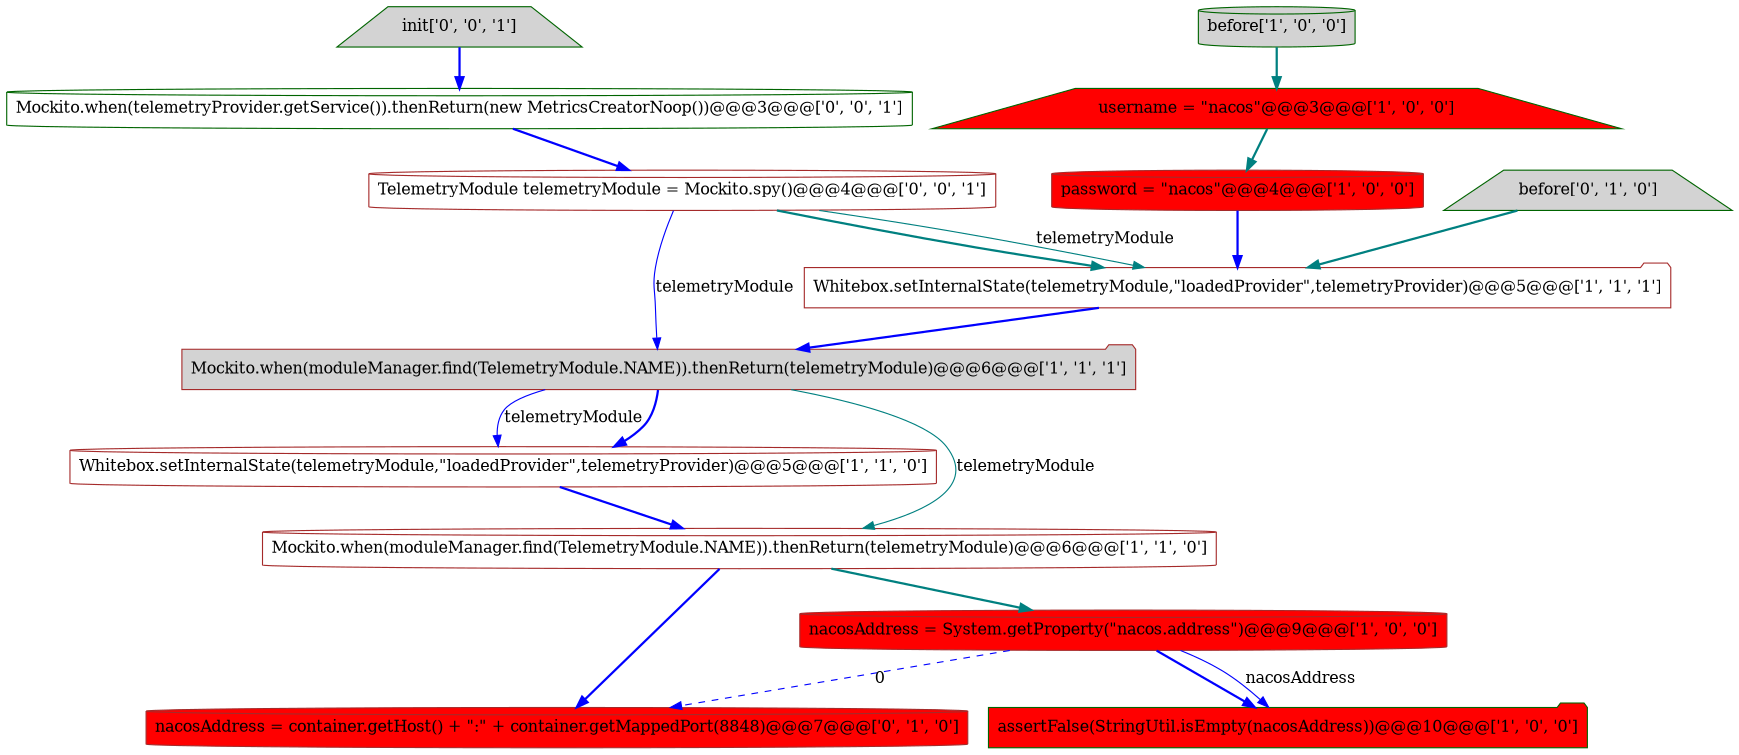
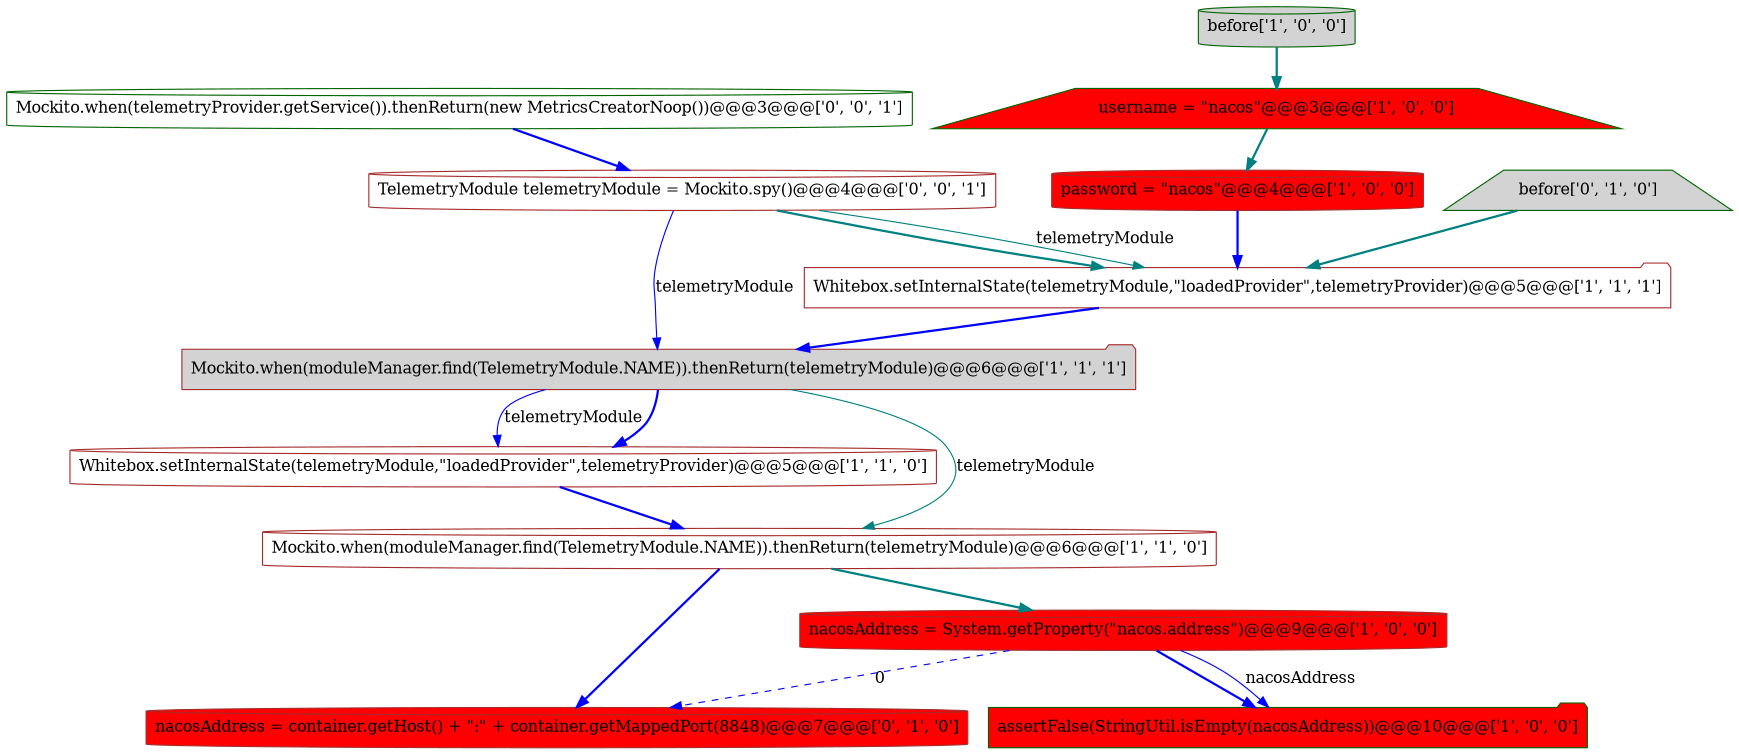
node "init['0', '0', '1']": removed
